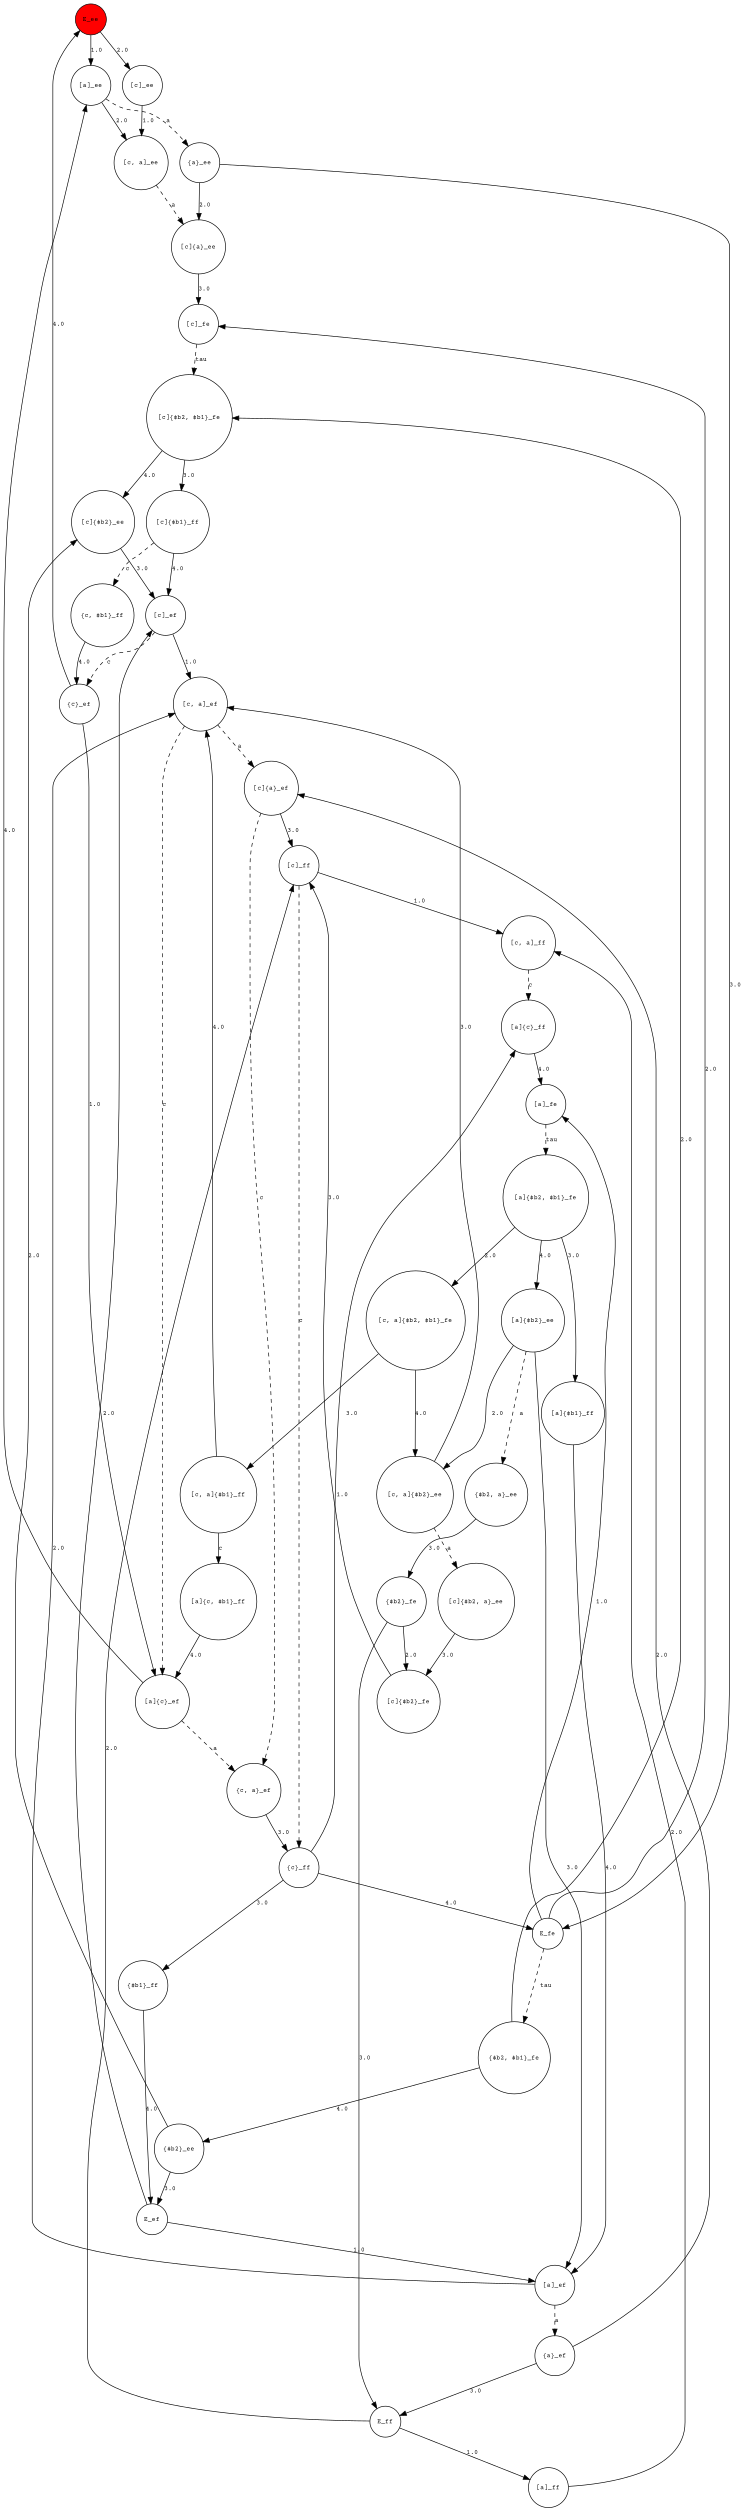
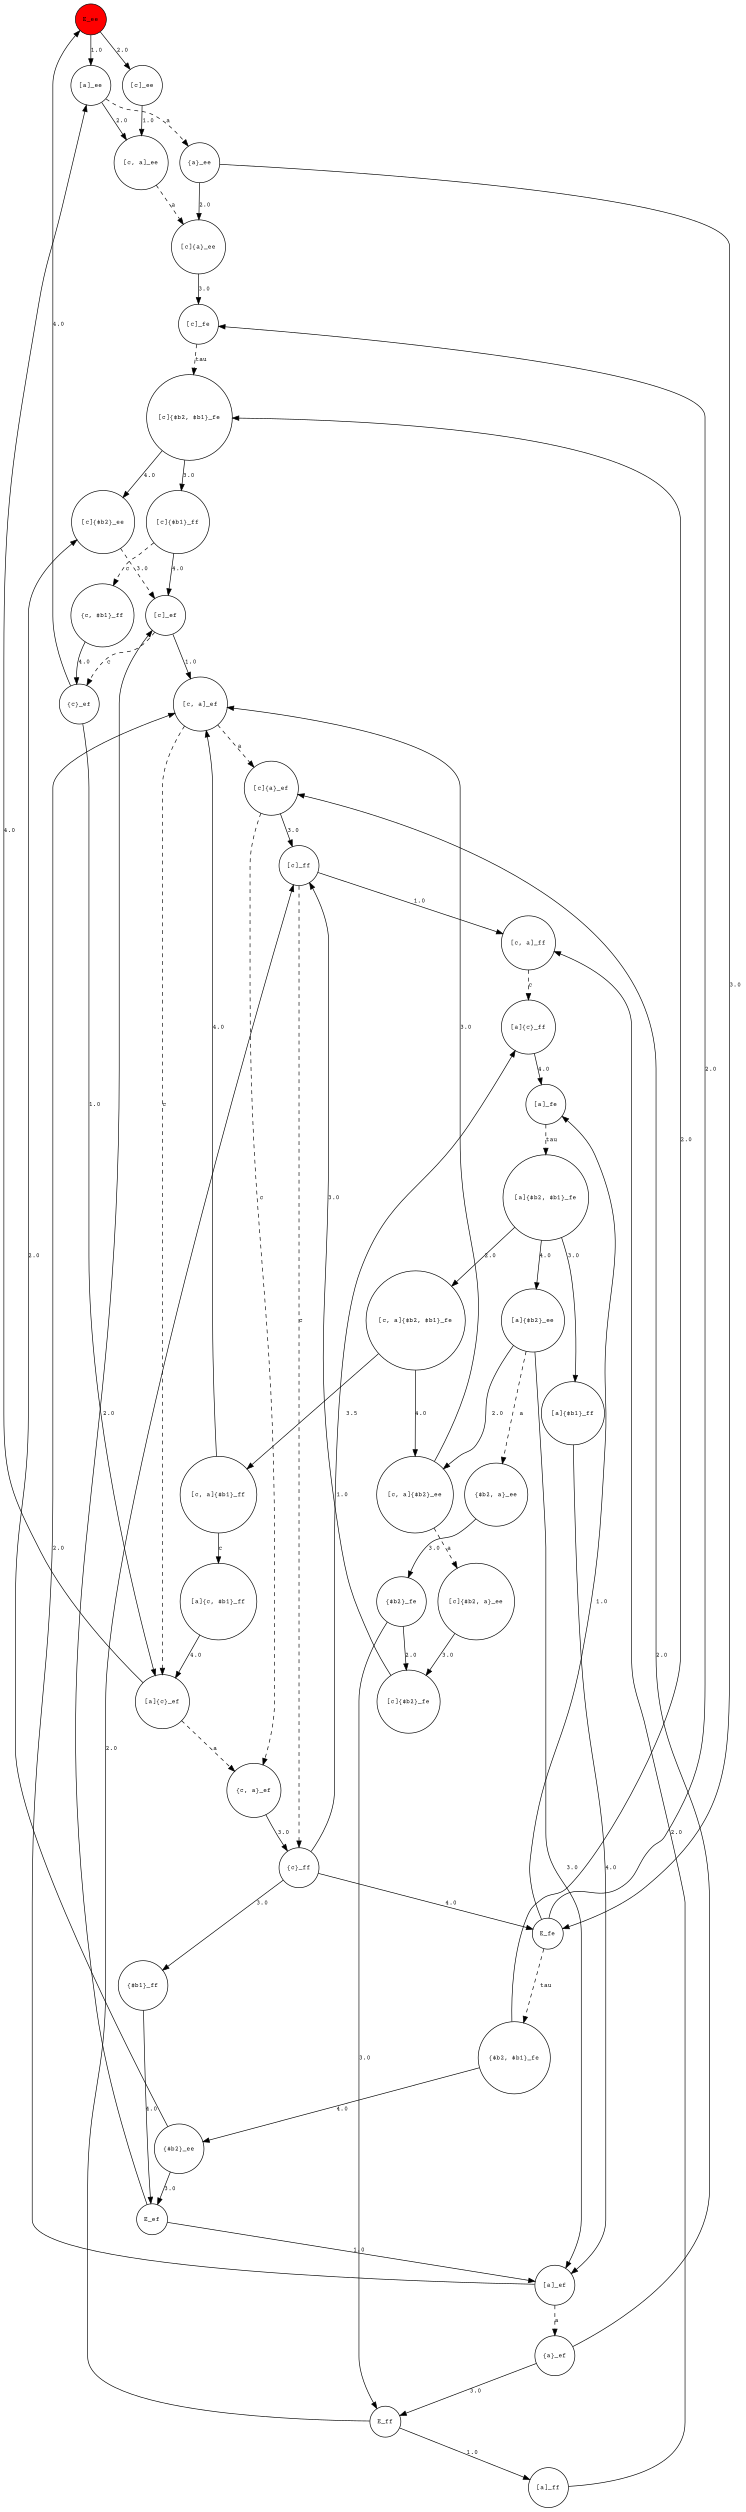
edge "[c]{$b2}_ee" -> "[c]_ef": style solid -> dashed
edge "[c, a]{$b2, $b1}_fe" -> "[c, a]{$b1}_ff": label "3.0" -> "3.5"
